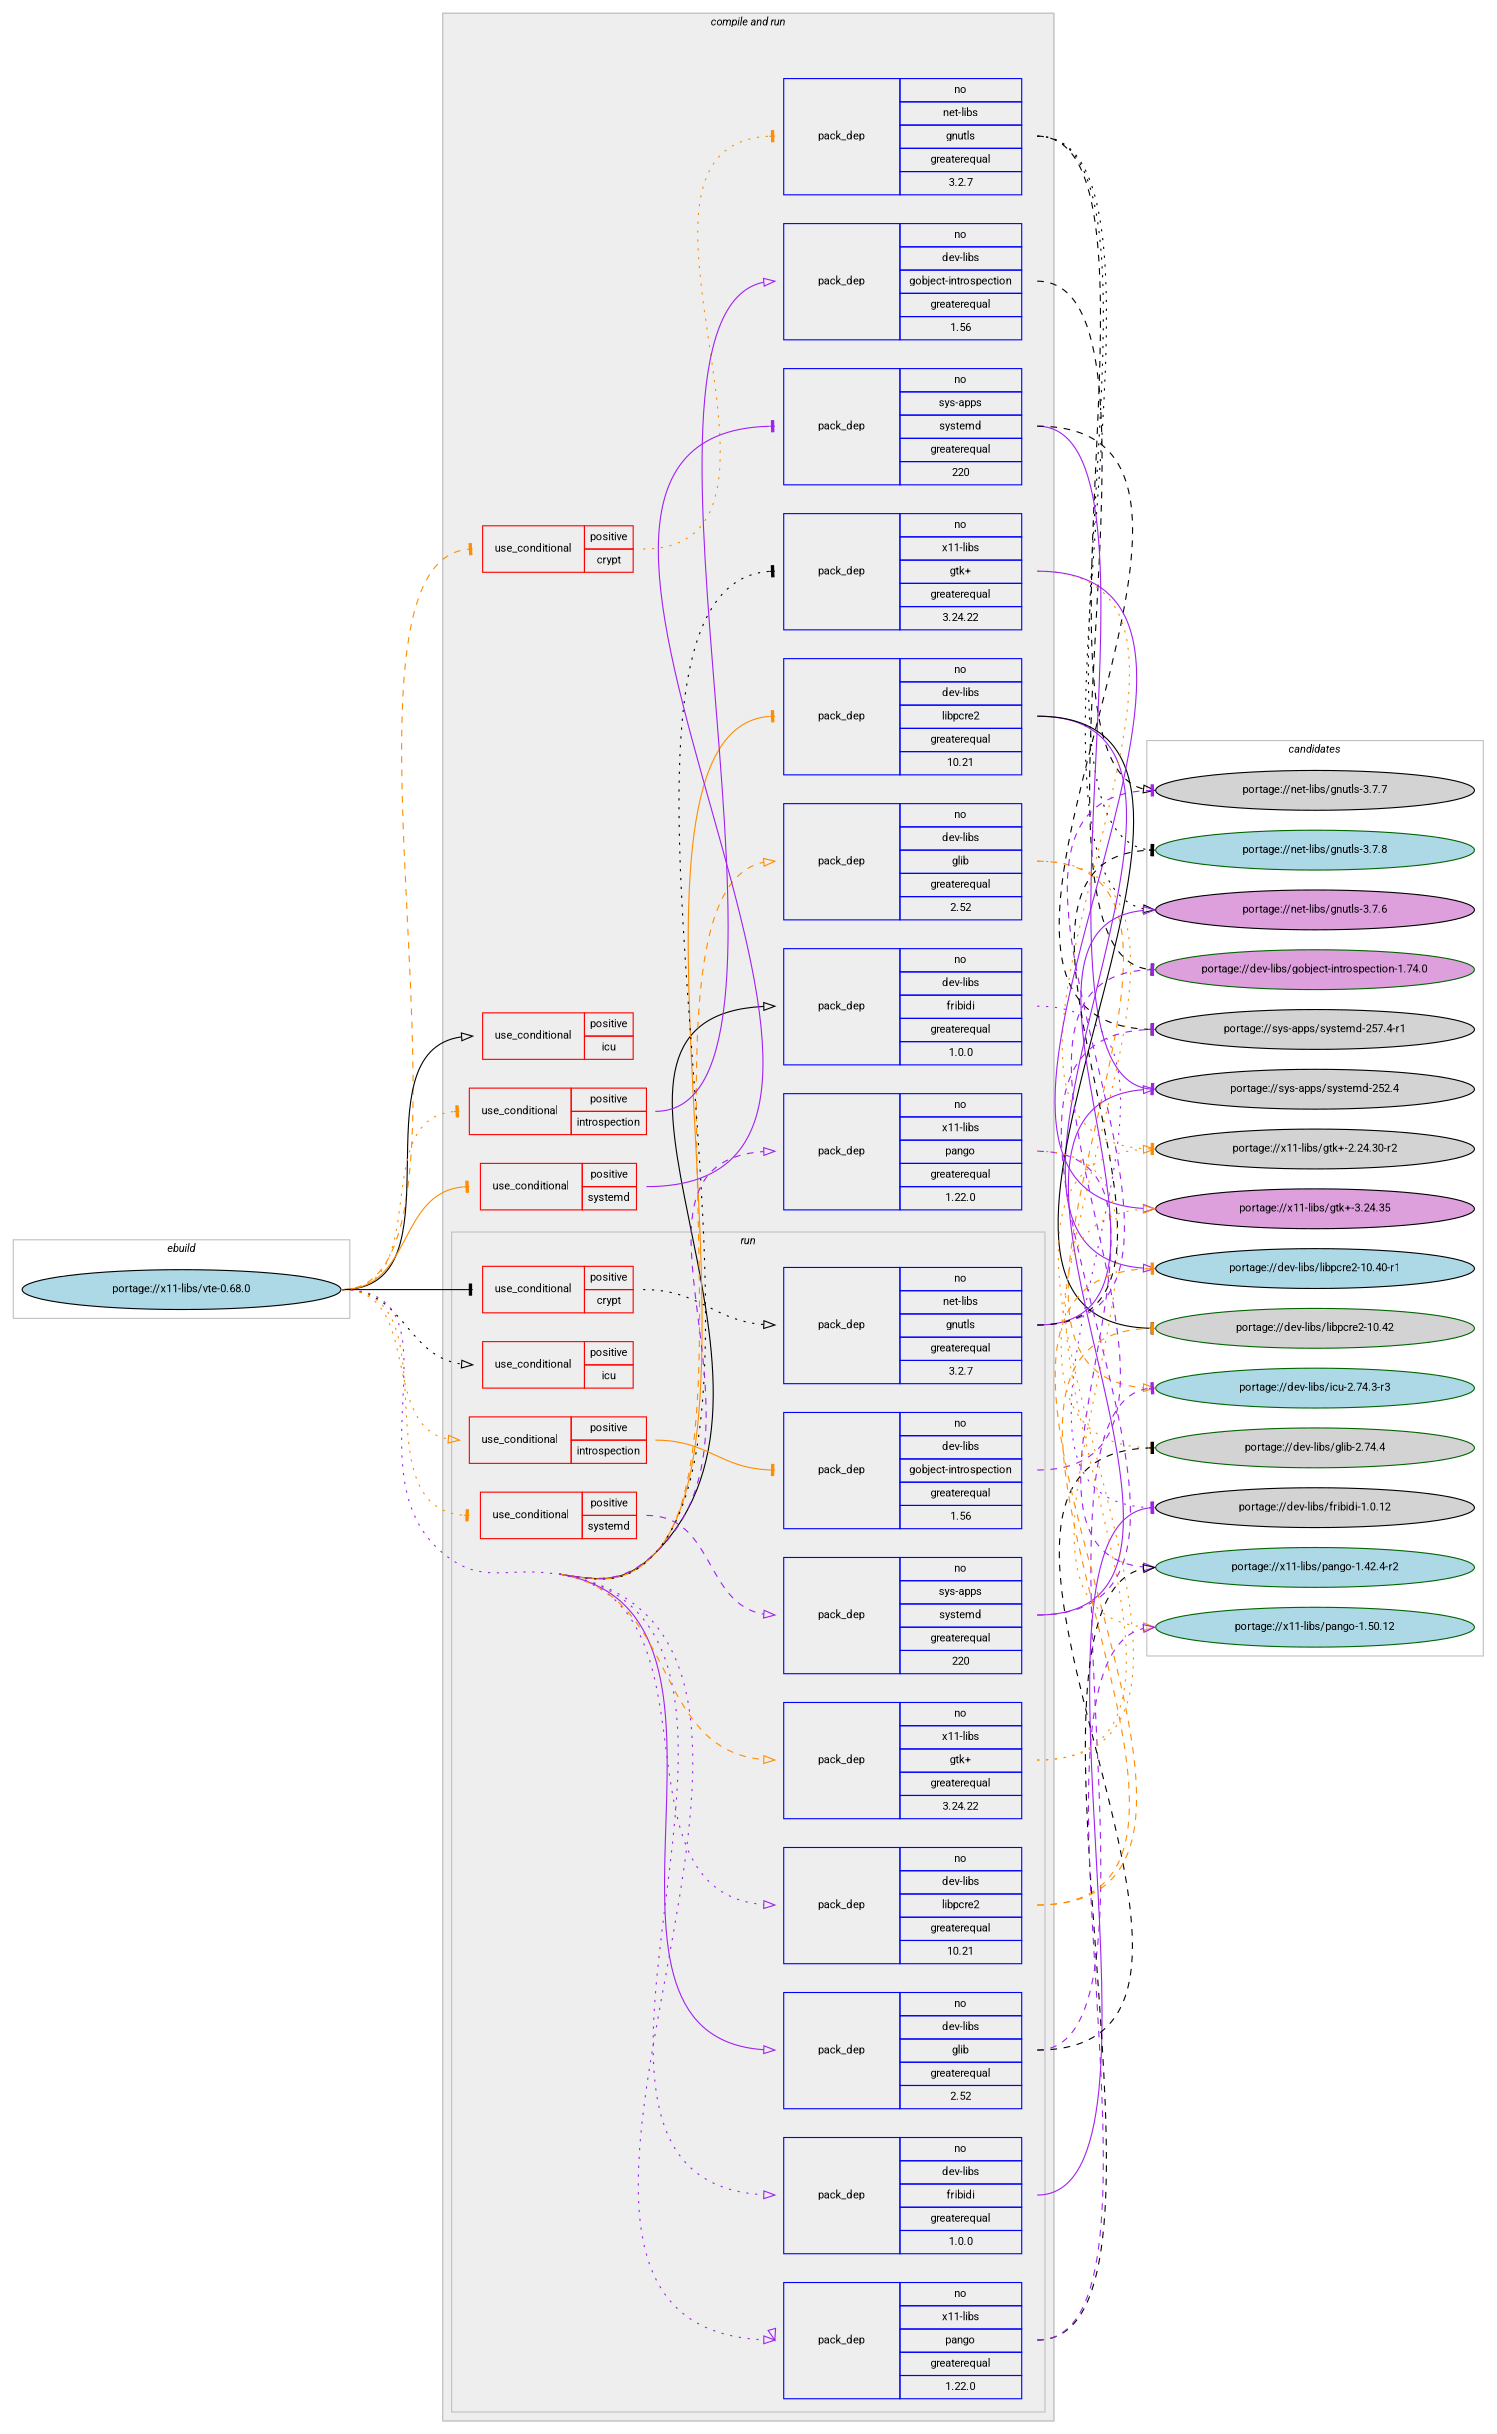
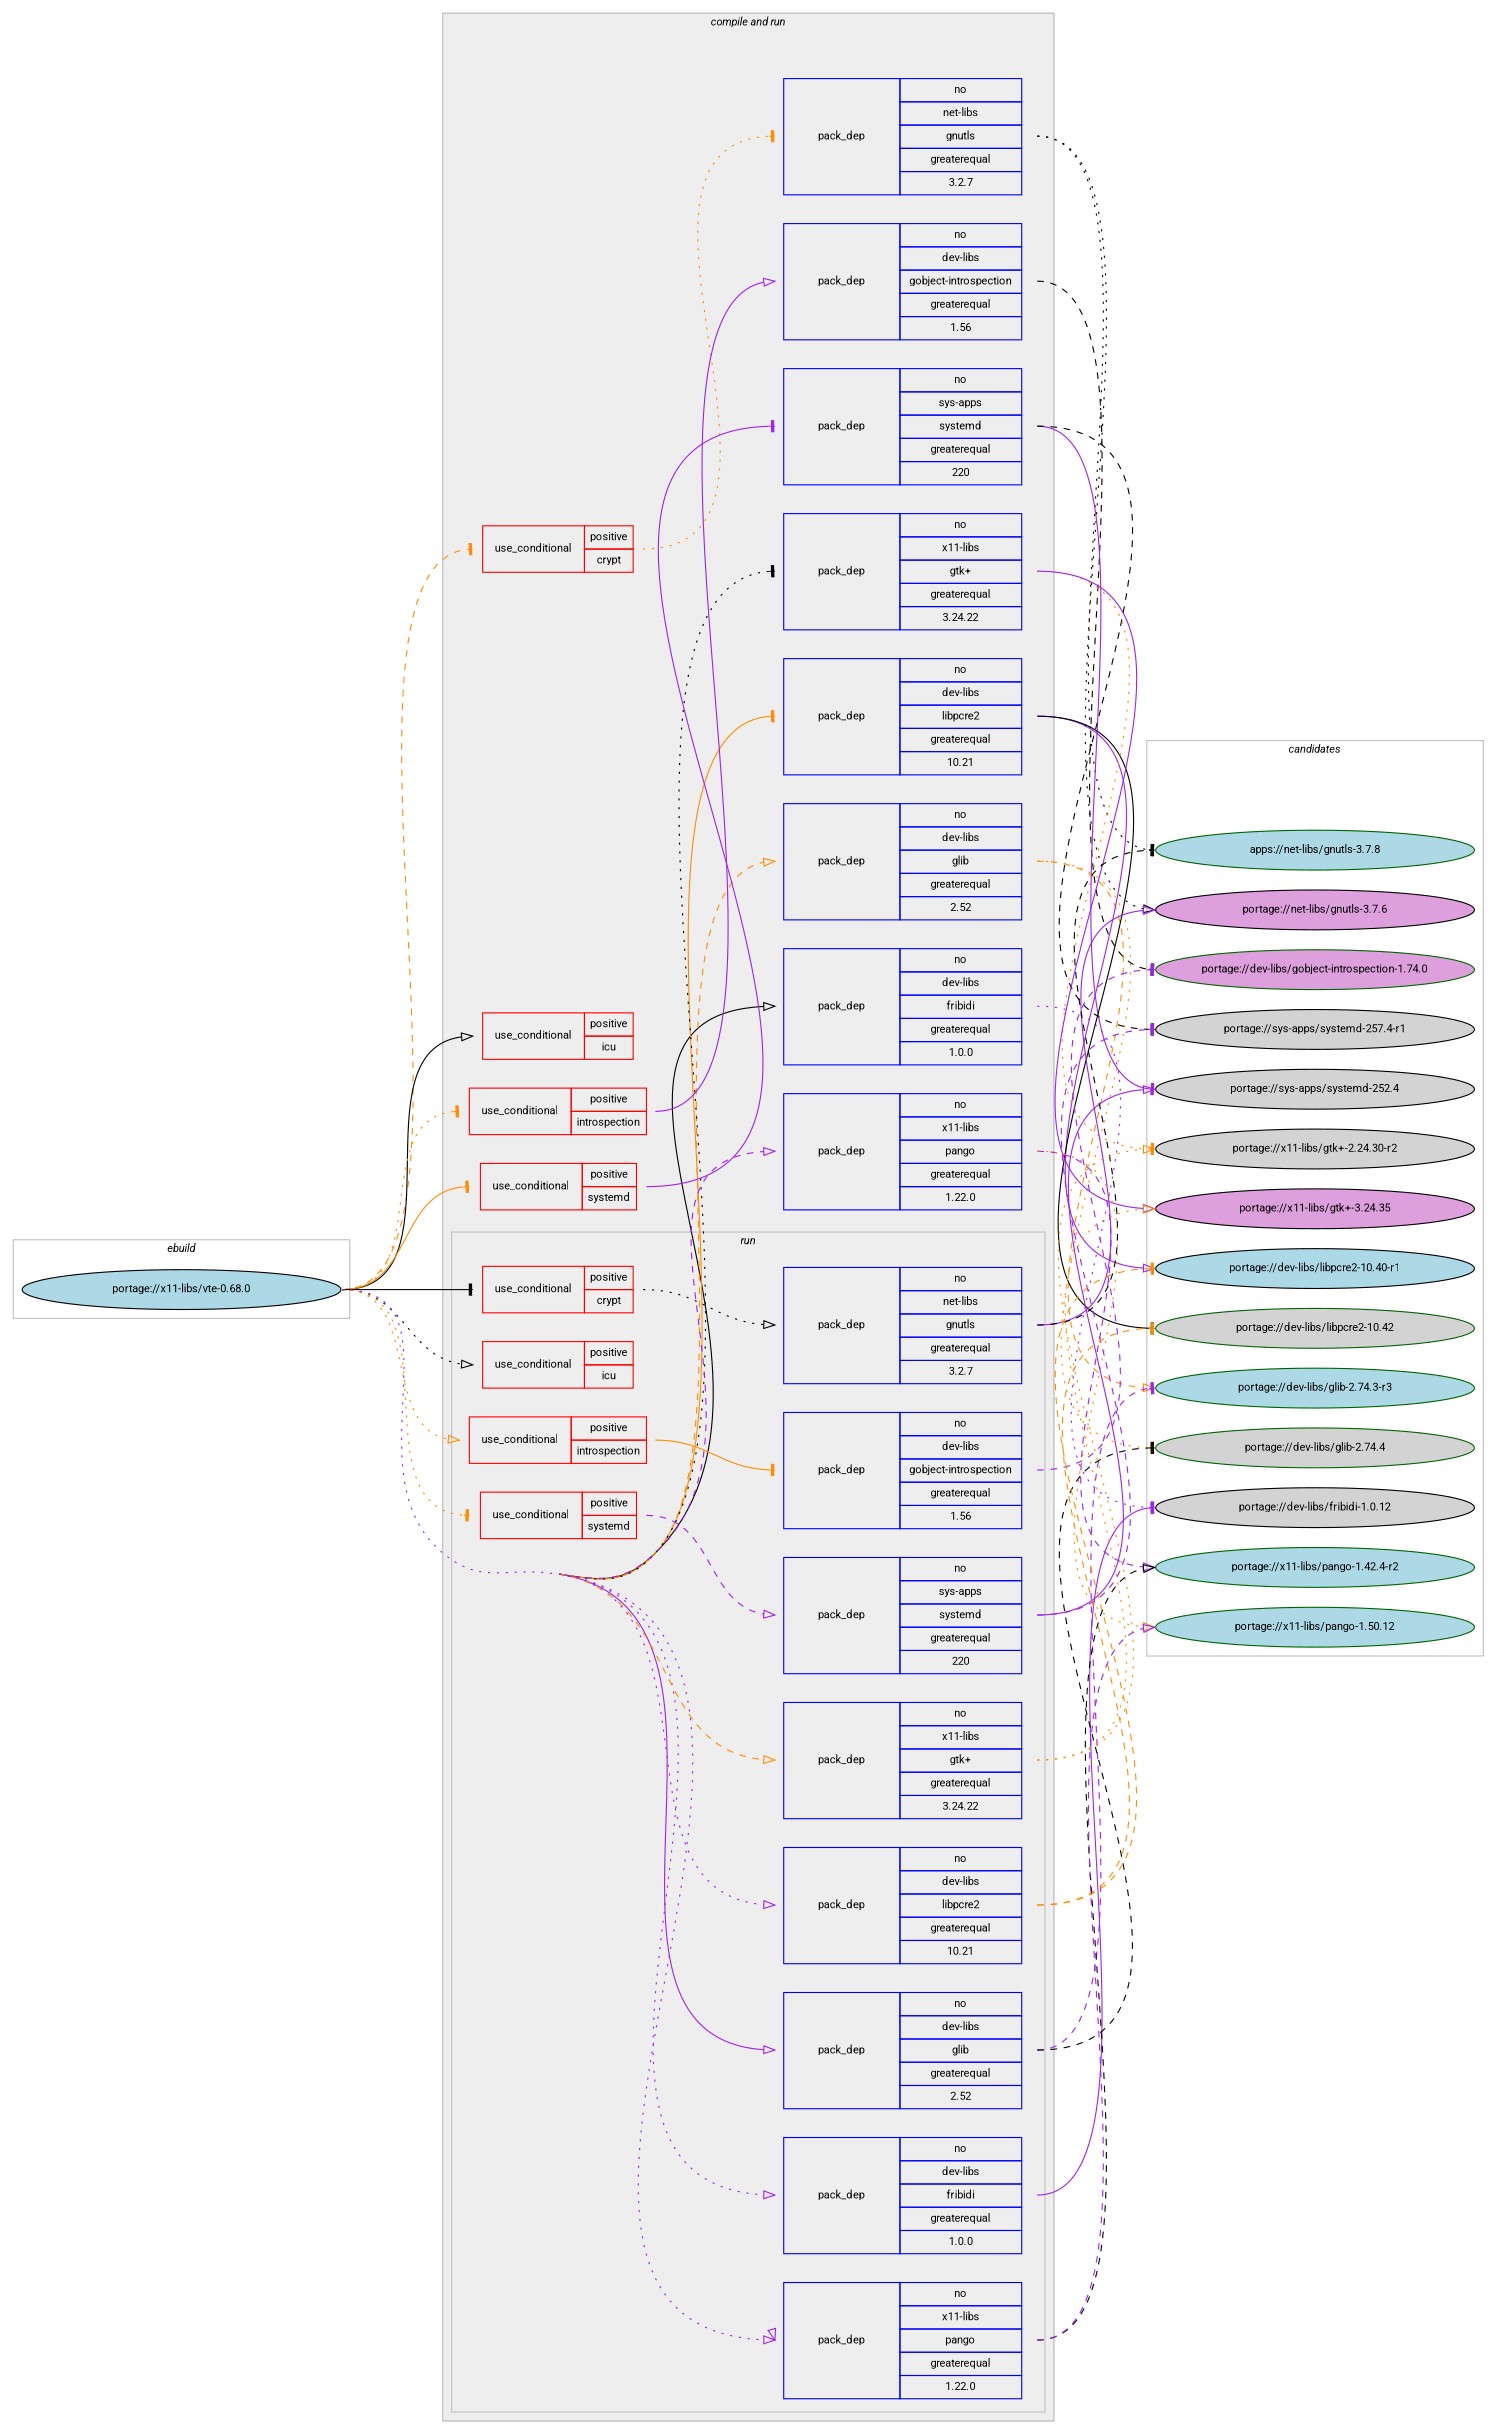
node "portage://net-libs/gnutls-3.7.7": removed
node "portage://net-libs/gnutls-3.7.8": label "portage://net-libs/gnutls-3.7.8" -> "apps://net-libs/gnutls-3.7.8"
node "portage://dev-libs/icu-2.74.3-r3": label "portage://dev-libs/icu-2.74.3-r3" -> "portage://dev-libs/glib-2.74.3-r3"
